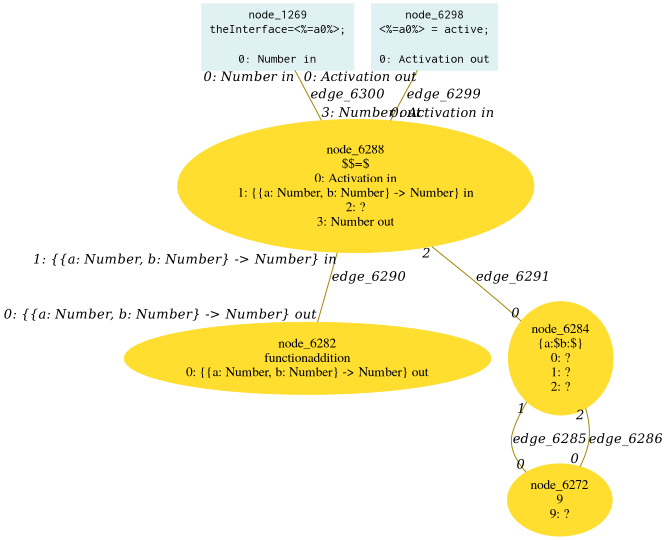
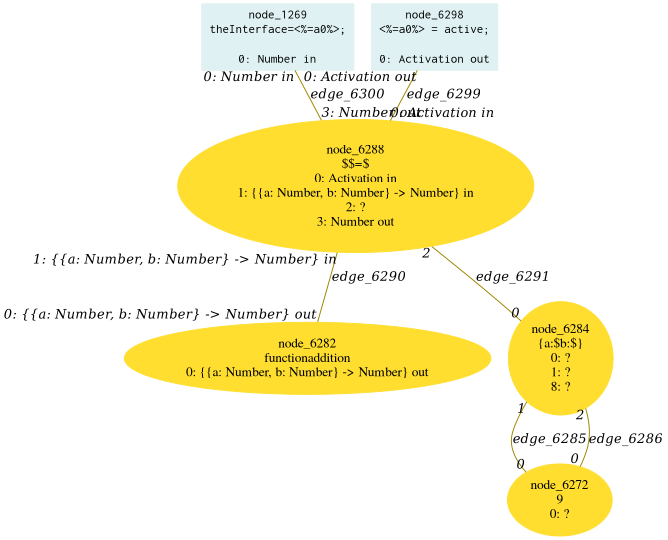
node "node_6284 {a:$b:$} 0: ? 1: ? 2: ?": label "node_6284 {a:$b:$} 0: ? 1: ? 2: ?" -> "node_6284 {a:$b:$} 0: ? 1: ? 8: ?"
node "node_6272 9 9: ?": label "node_6272 9 9: ?" -> "node_6272 9 0: ?"
